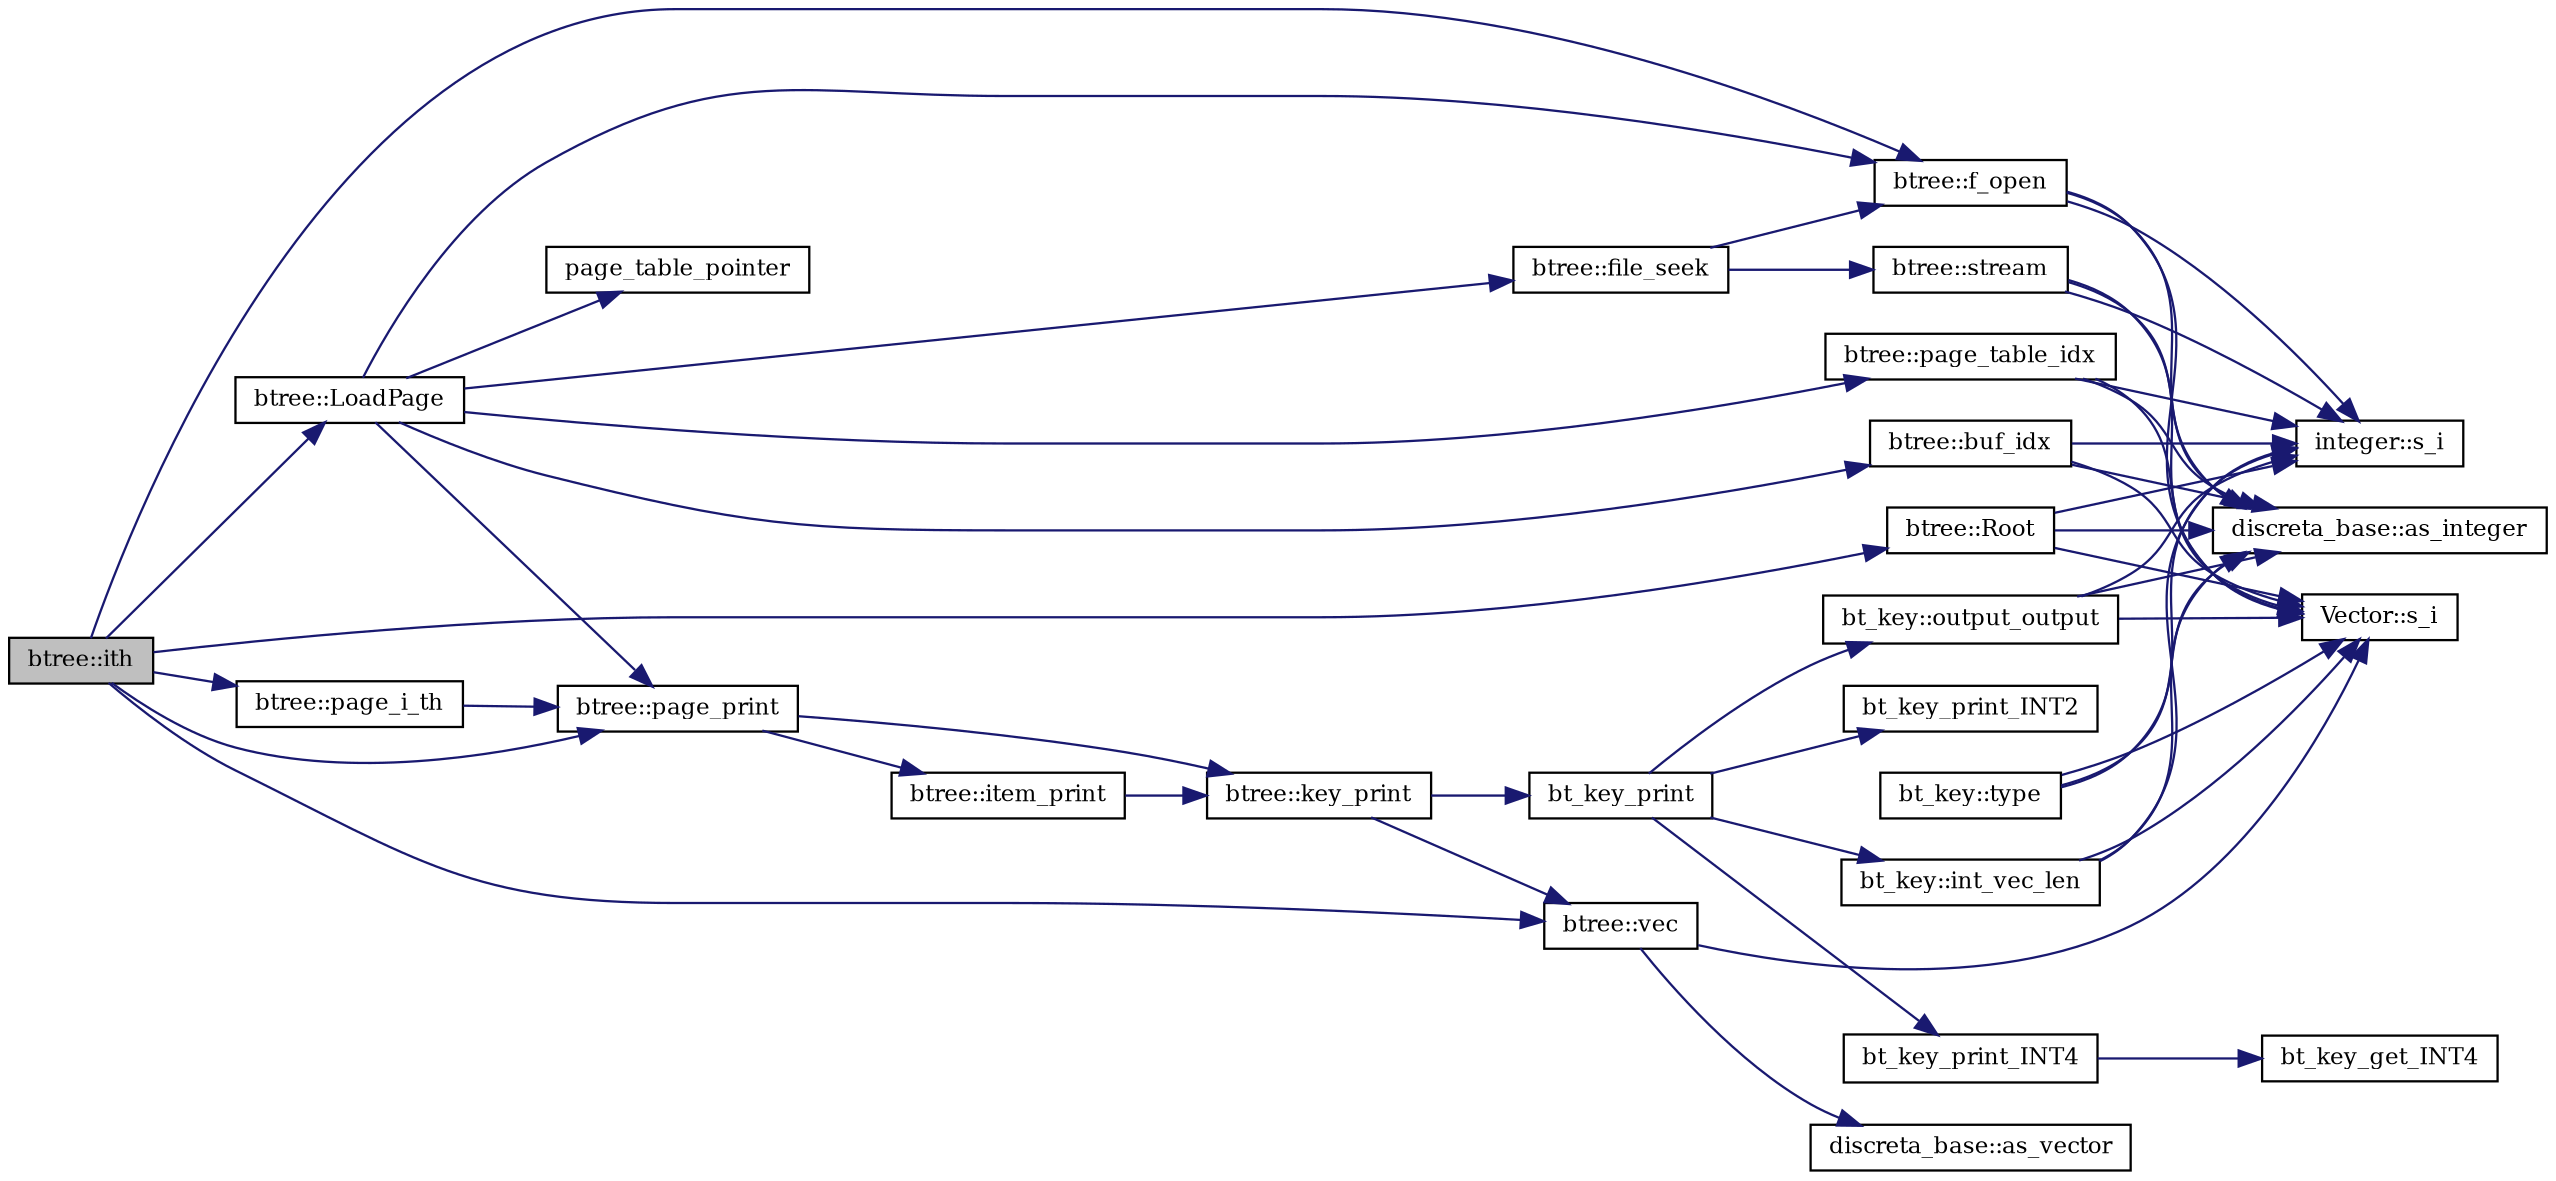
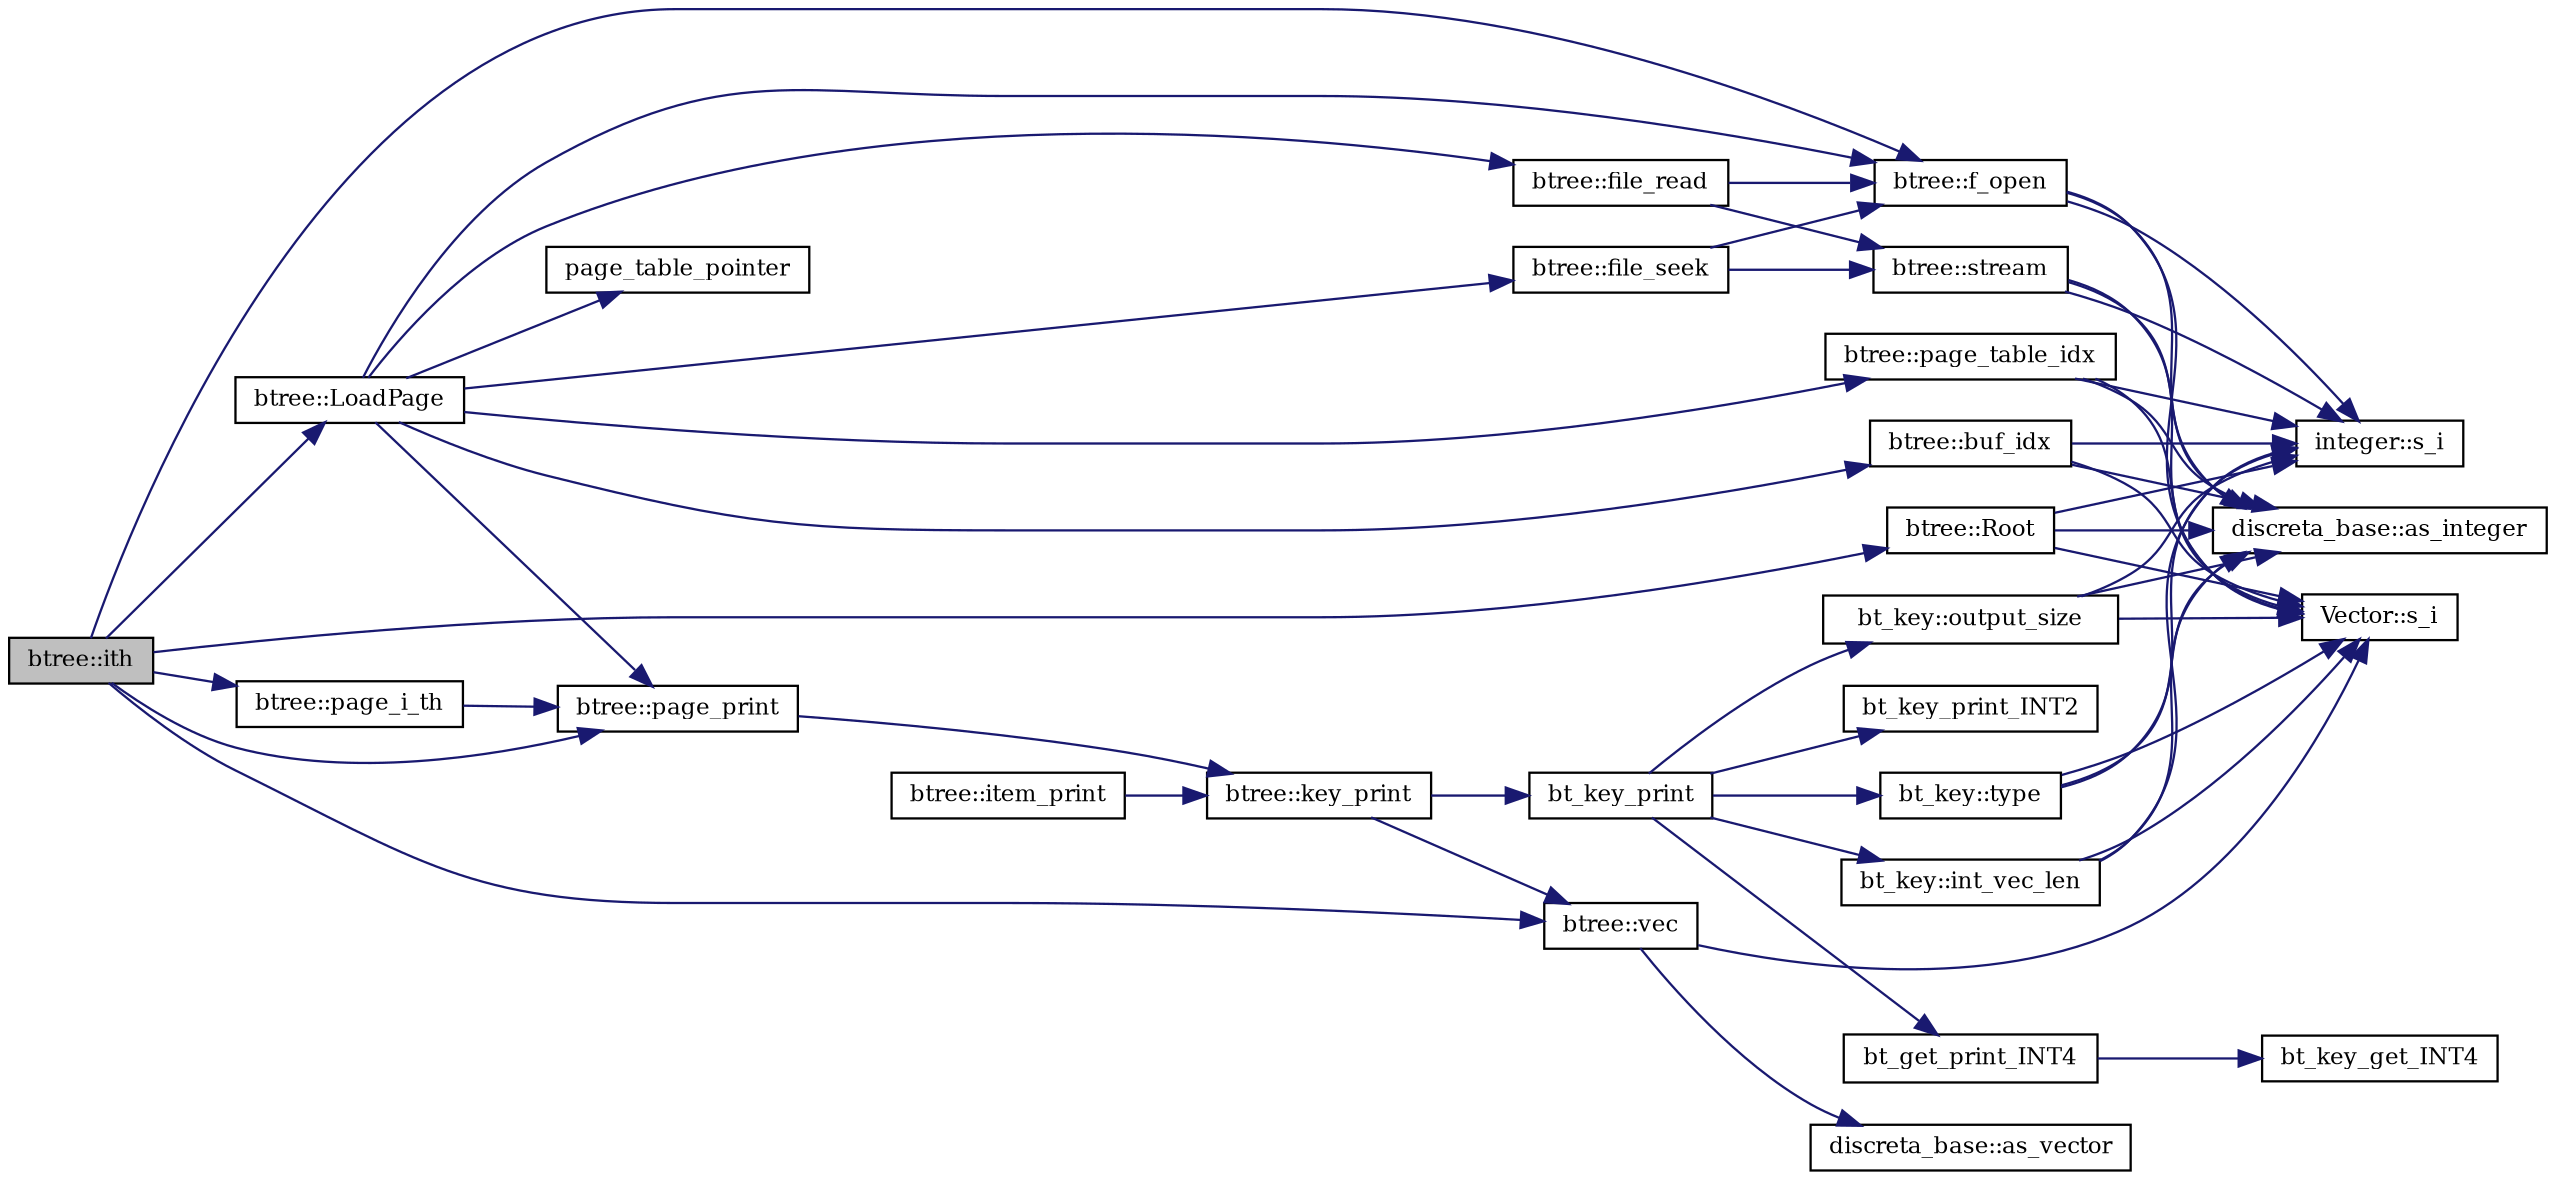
node "btree::file_read": added
node "bt_key::output_output": label "bt_key::output_output" -> "bt_key::output_size"
edge "btree::page_print" -> "btree::item_print": removed
edge "bt_key_print" -> "bt_key::type": added
node "bt_key_print_INT4": label "bt_key_print_INT4" -> "bt_get_print_INT4"
